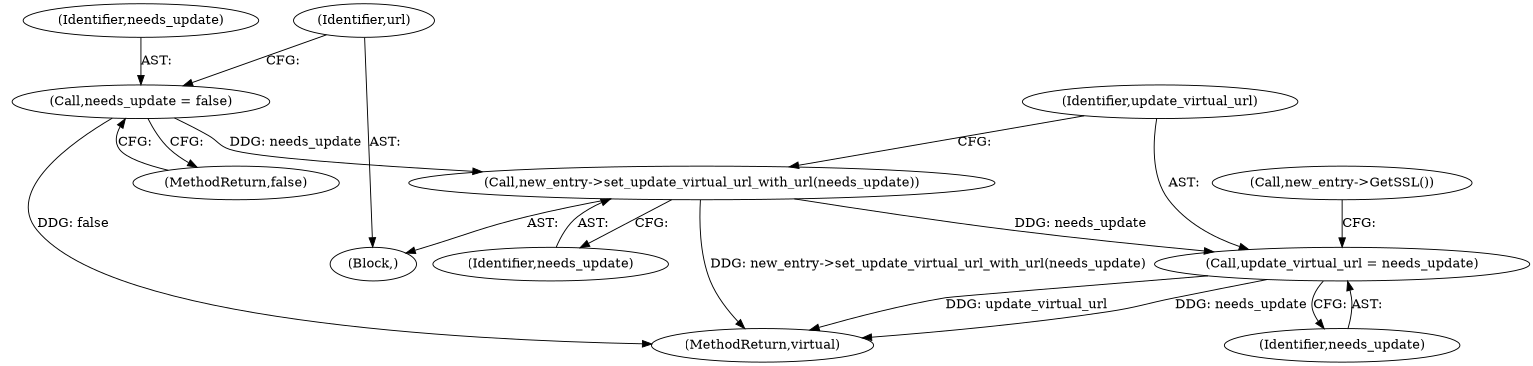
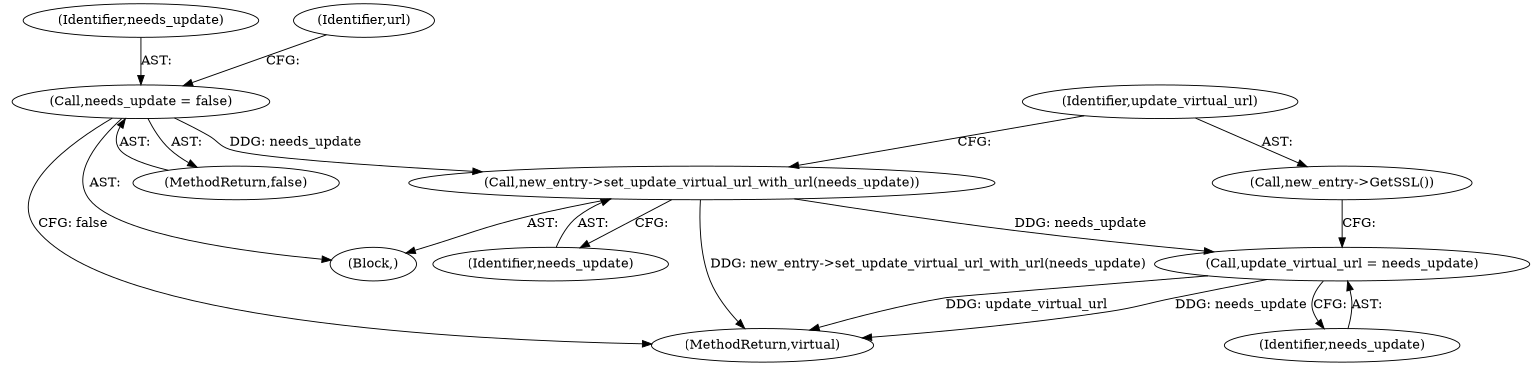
edge "(Identifier,url)" -> "(Block,)": now "(Call,needs_update = false)" -> "(Block,)"
edge "(MethodReturn,false)" -> "(Call,needs_update = false)": label "CFG: " -> "AST: "
edge "(Call,needs_update = false)" -> "(MethodReturn,false)": label "CFG: " -> "AST: "
edge "(Identifier,update_virtual_url)" -> "(Call,update_virtual_url = needs_update)": now "(Identifier,update_virtual_url)" -> "(Call,new_entry->GetSSL())"
edge "(Call,needs_update = false)" -> "(MethodReturn,virtual)": label "DDG: false" -> "CFG: false"
